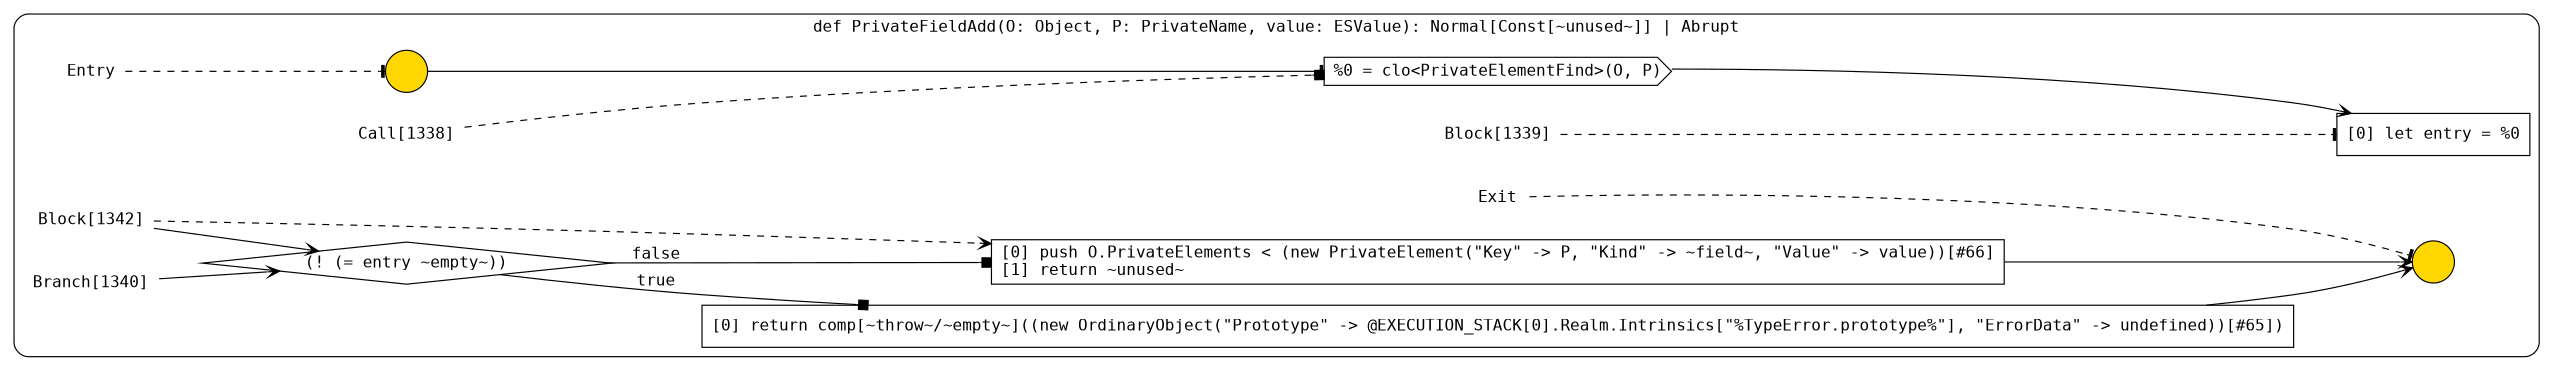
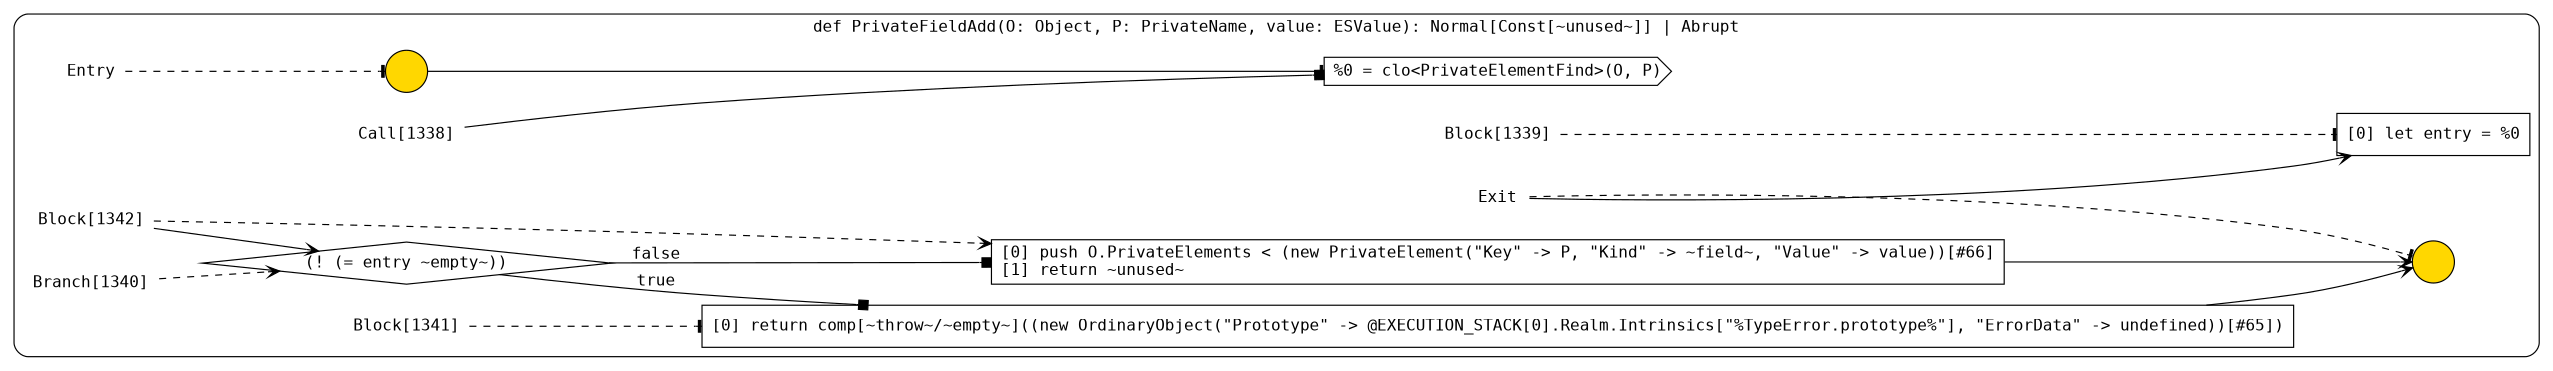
edge "%0 = clo<PrivateElementFind>(O, P)" -> "[0] let entry = %0": now "Exit" -> "[0] let entry = %0"
edge "Call[1338]" -> "%0 = clo<PrivateElementFind>(O, P)": style dashed -> solid
edge "Branch[1340]" -> "(! (= entry ~empty~))": style solid -> dashed
node "Block[1341]": added
